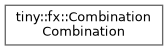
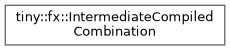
node "tiny::fx::Combination Combination": label "tiny::fx::Combination Combination" -> "tiny::fx::IntermediateCompiled Combination"
